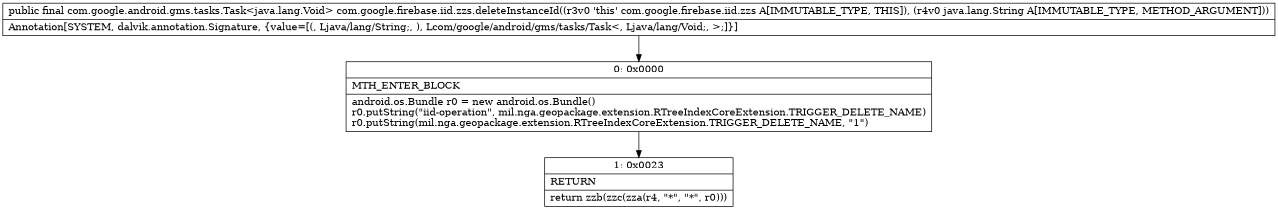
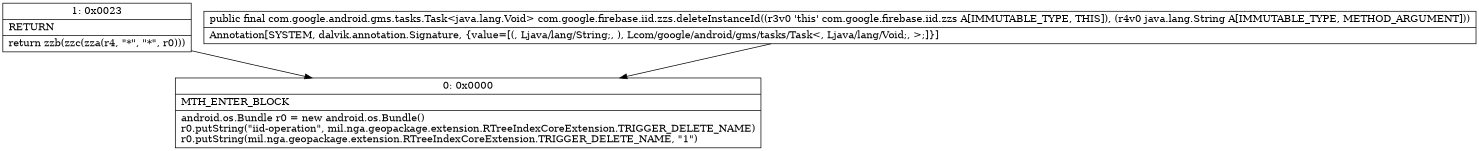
edge "0: 0x0000" -> "1: 0x0023": reversed
